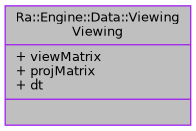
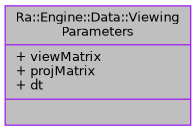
node "Ra::Engine::Data::Viewing": text "Viewing" -> "Parameters"
